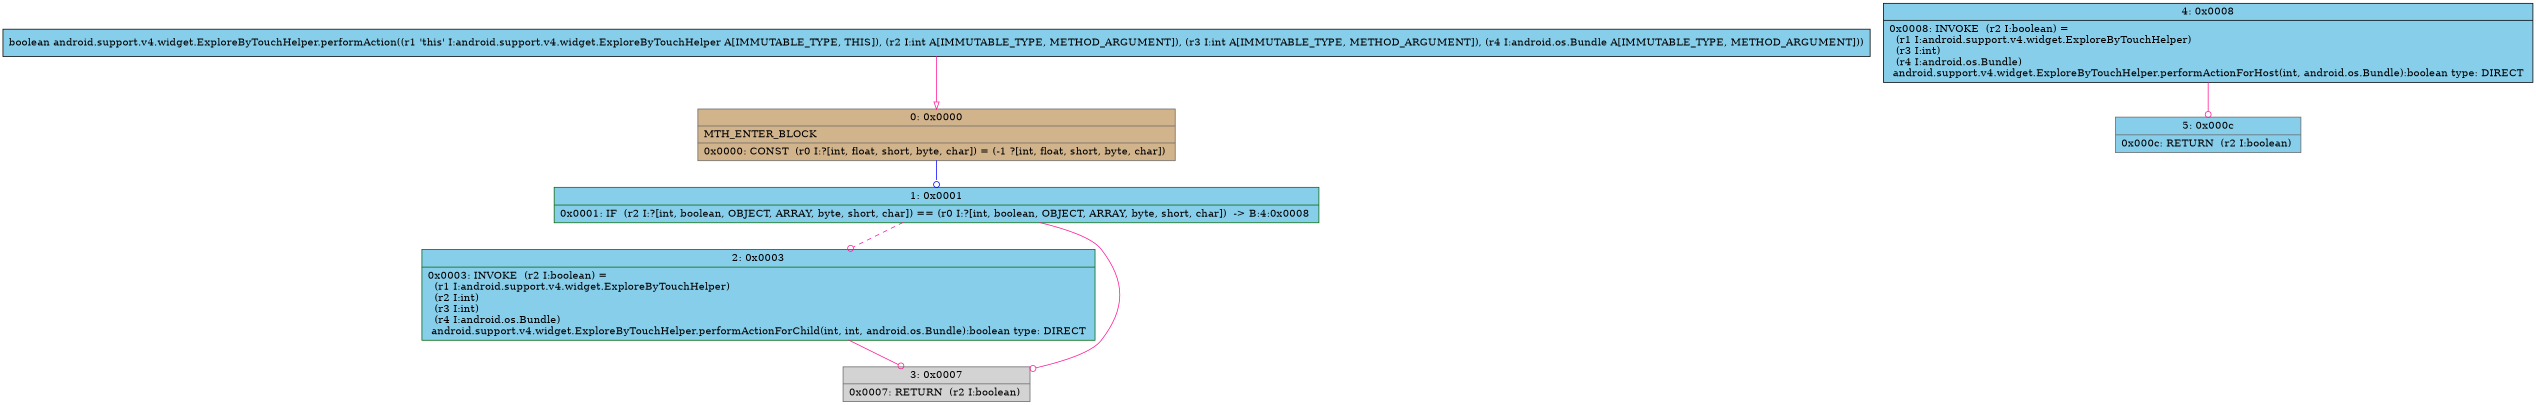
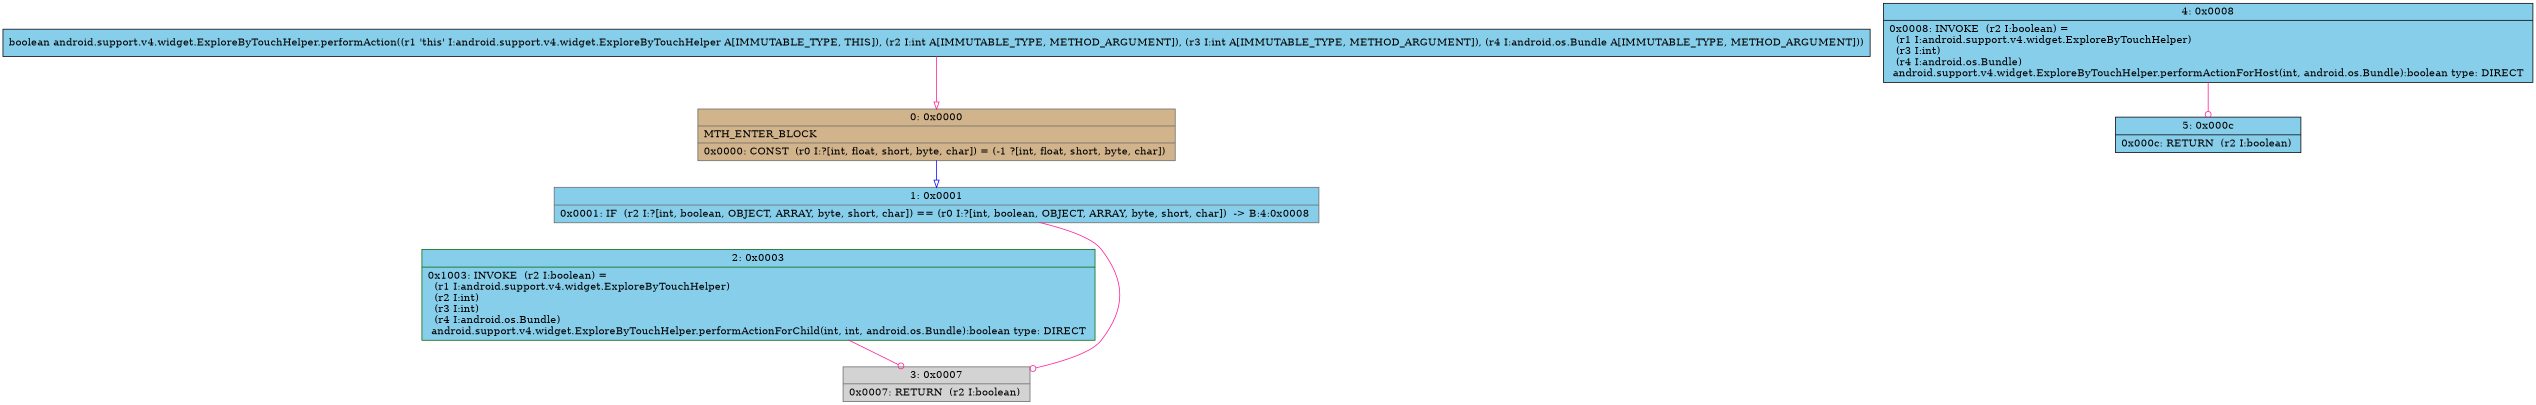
node "5: 0x000c": color gray40 -> black
edge "0: 0x0000" -> "1: 0x0001": arrowhead odot -> onormal
node "1: 0x0001": color darkgreen -> gray40
edge "1: 0x0001" -> "2: 0x0003": removed
node "2: 0x0003": text "0x0003: INVOKE  (r2 I:boolean) =" -> "0x1003: INVOKE  (r2 I:boolean) ="
